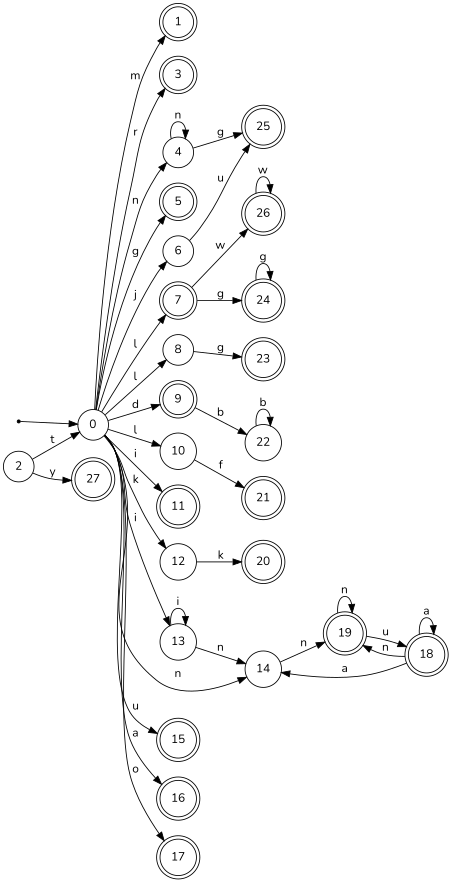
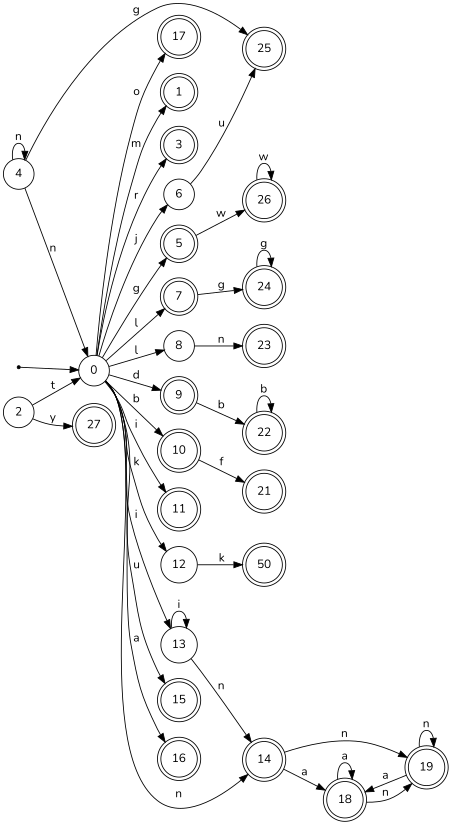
edge "7" -> "26": now "5" -> "26"
edge "0" -> "4": reversed
edge "8" -> "23": label "g" -> "n"
edge "0" -> "10": label "l" -> "b"
node "22": shape circle -> doublecircle
node "10": shape circle -> doublecircle
node "20": label "20" -> "50"
edge "19" -> "18": label "u" -> "a"
node "14": shape circle -> doublecircle
edge "18" -> "14": reversed
